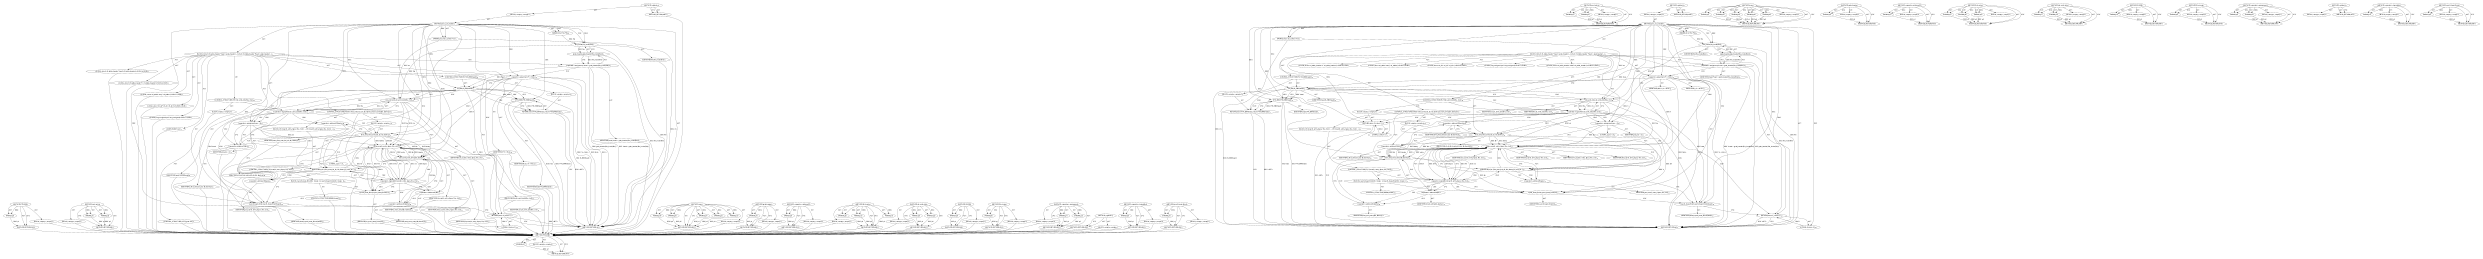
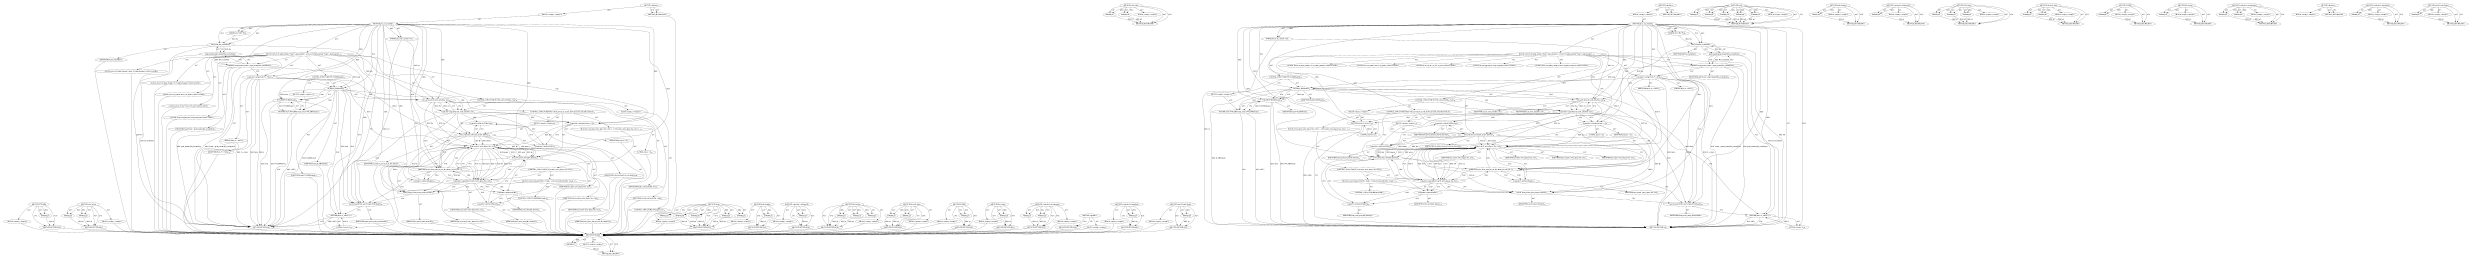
node "(JUMP_TARGET,out)": removed
